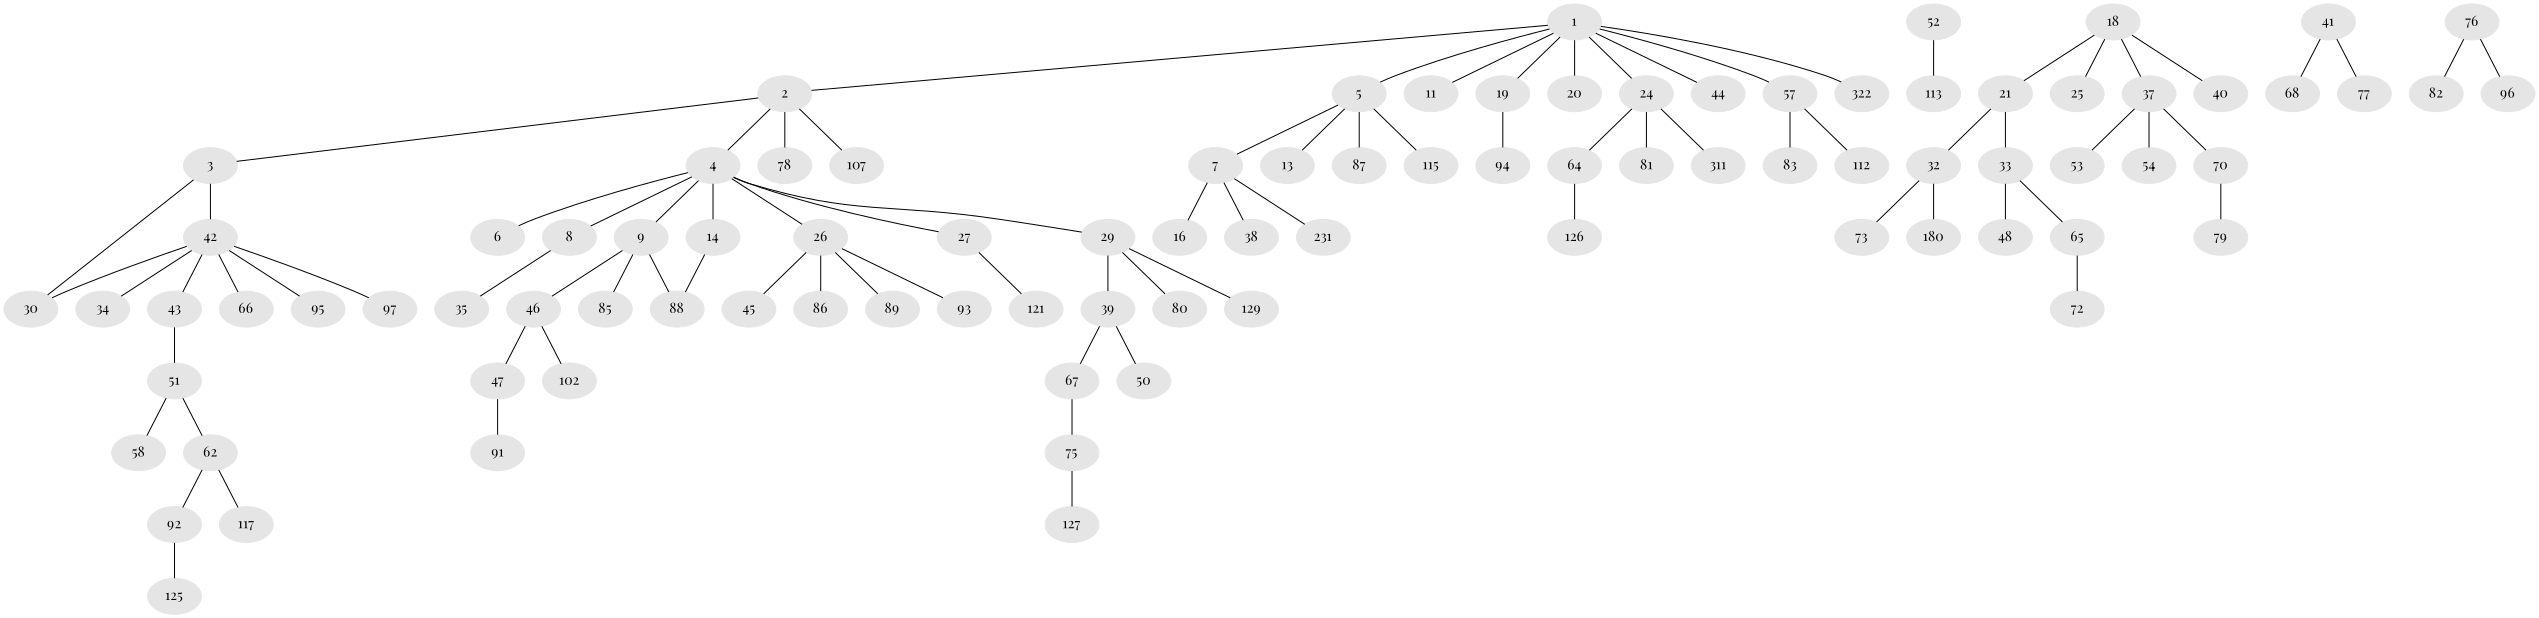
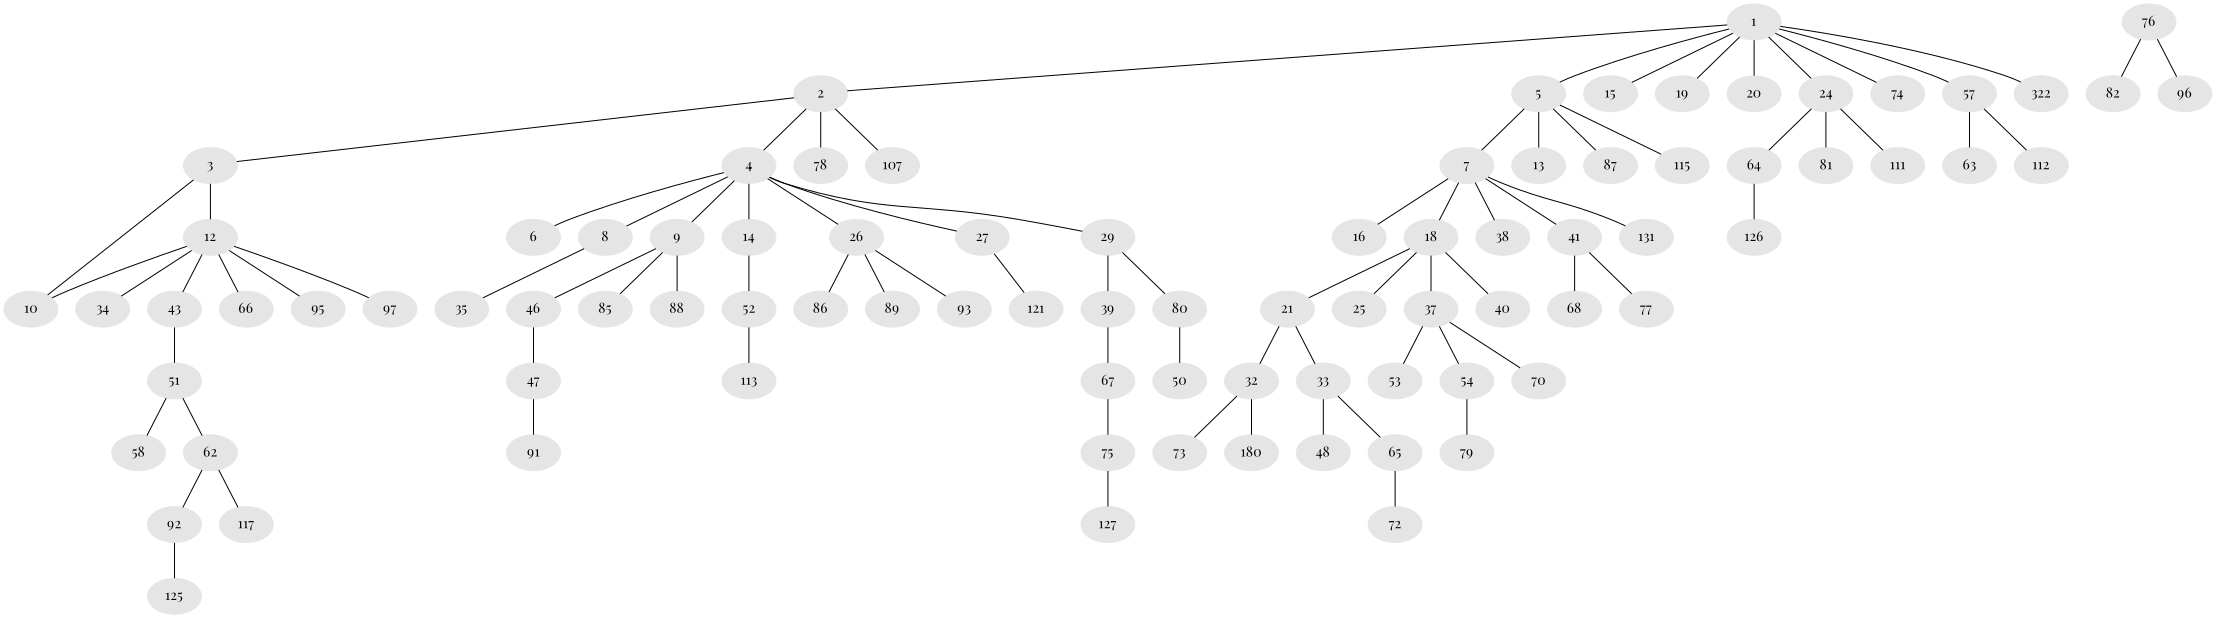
node "11": label "11" -> "15"
node "44": label "44" -> "74"
node "94": removed
node "311": label "311" -> "111"
node "83": label "83" -> "63"
edge "7" -- "18": added
edge "7" -- "41": added
edge "70" -- "79": now "54" -- "79"
node "42": label "42" -> "12"
node "231": label "231" -> "131"
edge "14" -- "88": now "14" -- "52"
node "30": label "30" -> "10"
node "45": removed
node "129": removed
edge "39" -- "50": now "80" -- "50"
node "102": removed
